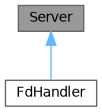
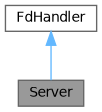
edge "FdHandler" -> "Server": reversed
